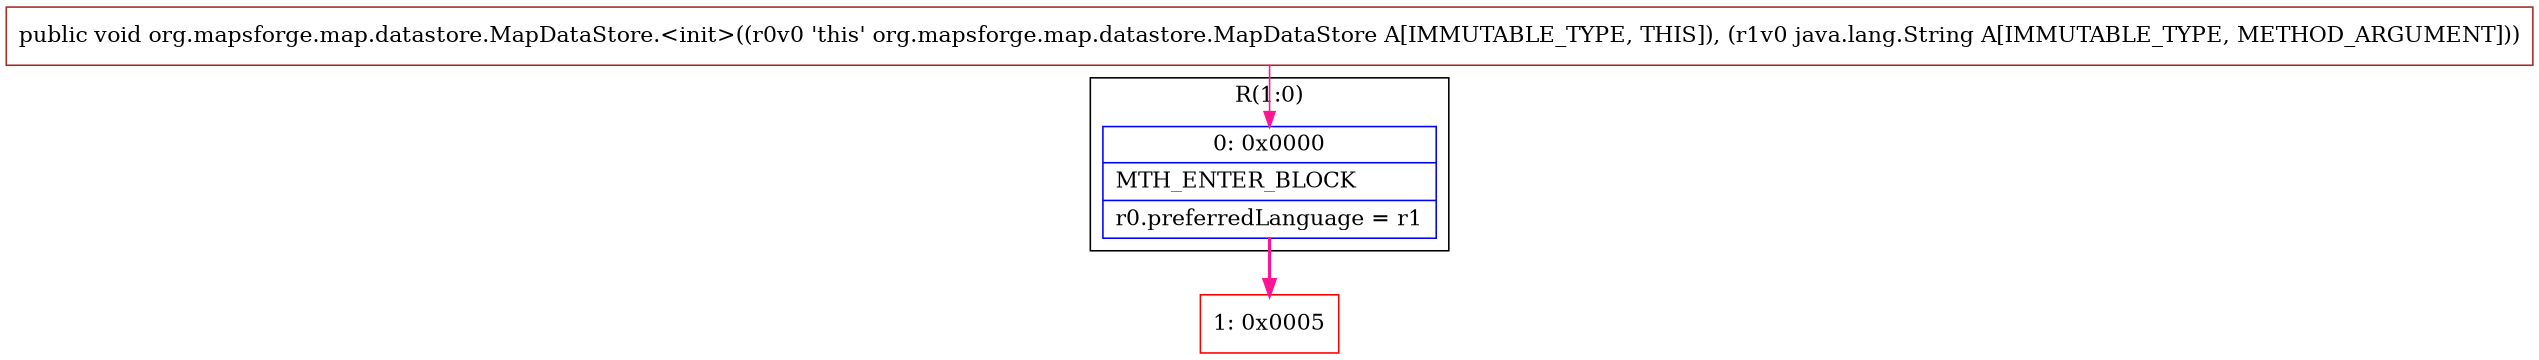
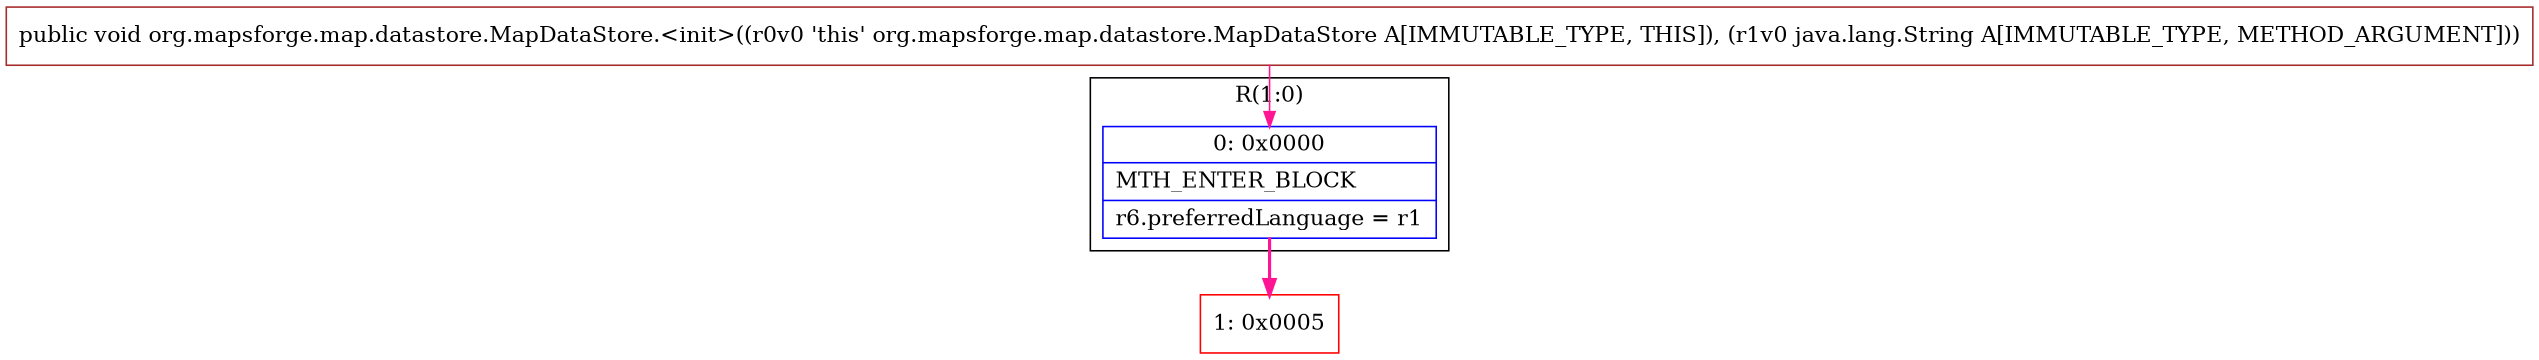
node "0: 0x0000": text "r0.preferredLanguage = r1" -> "r6.preferredLanguage = r1"
